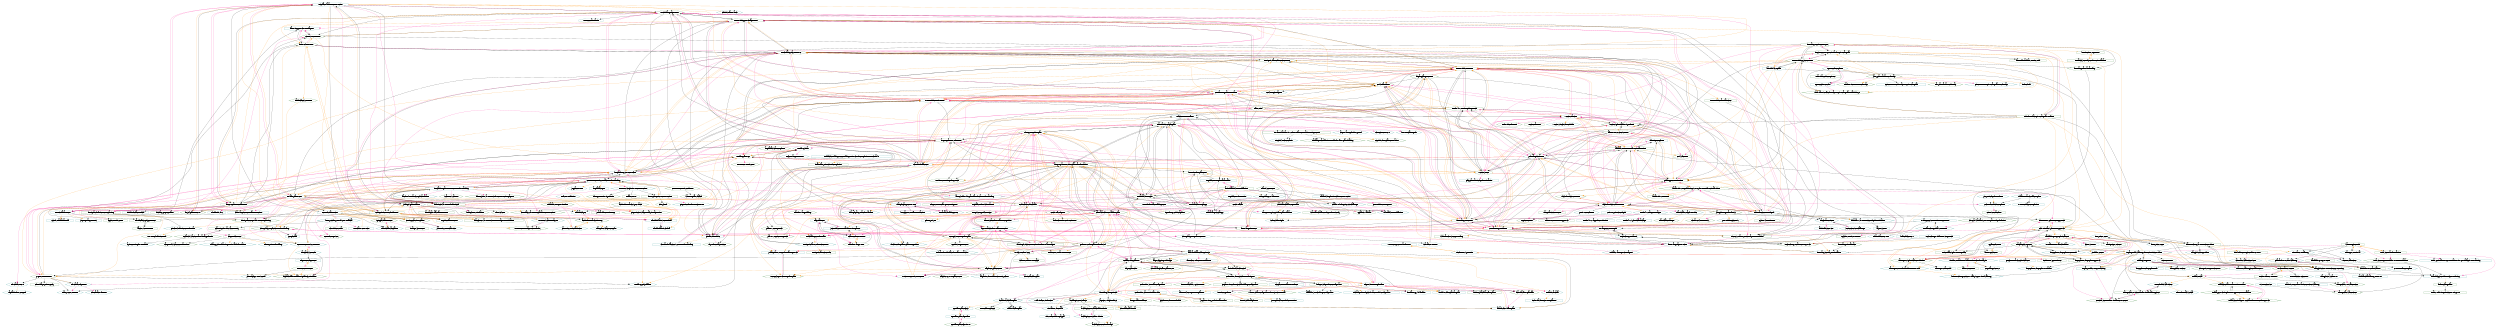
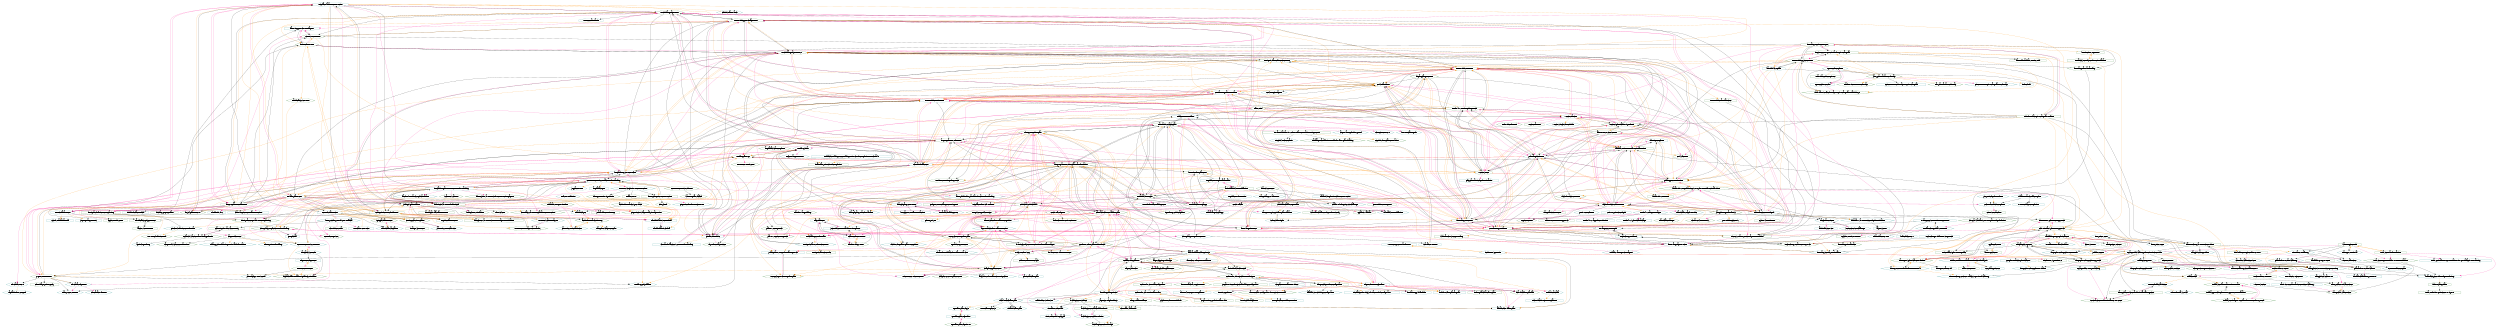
node "aysim/comingdowntoearth": label "aysim/comingdowntoearth" -> "aysim/luyueheng"
